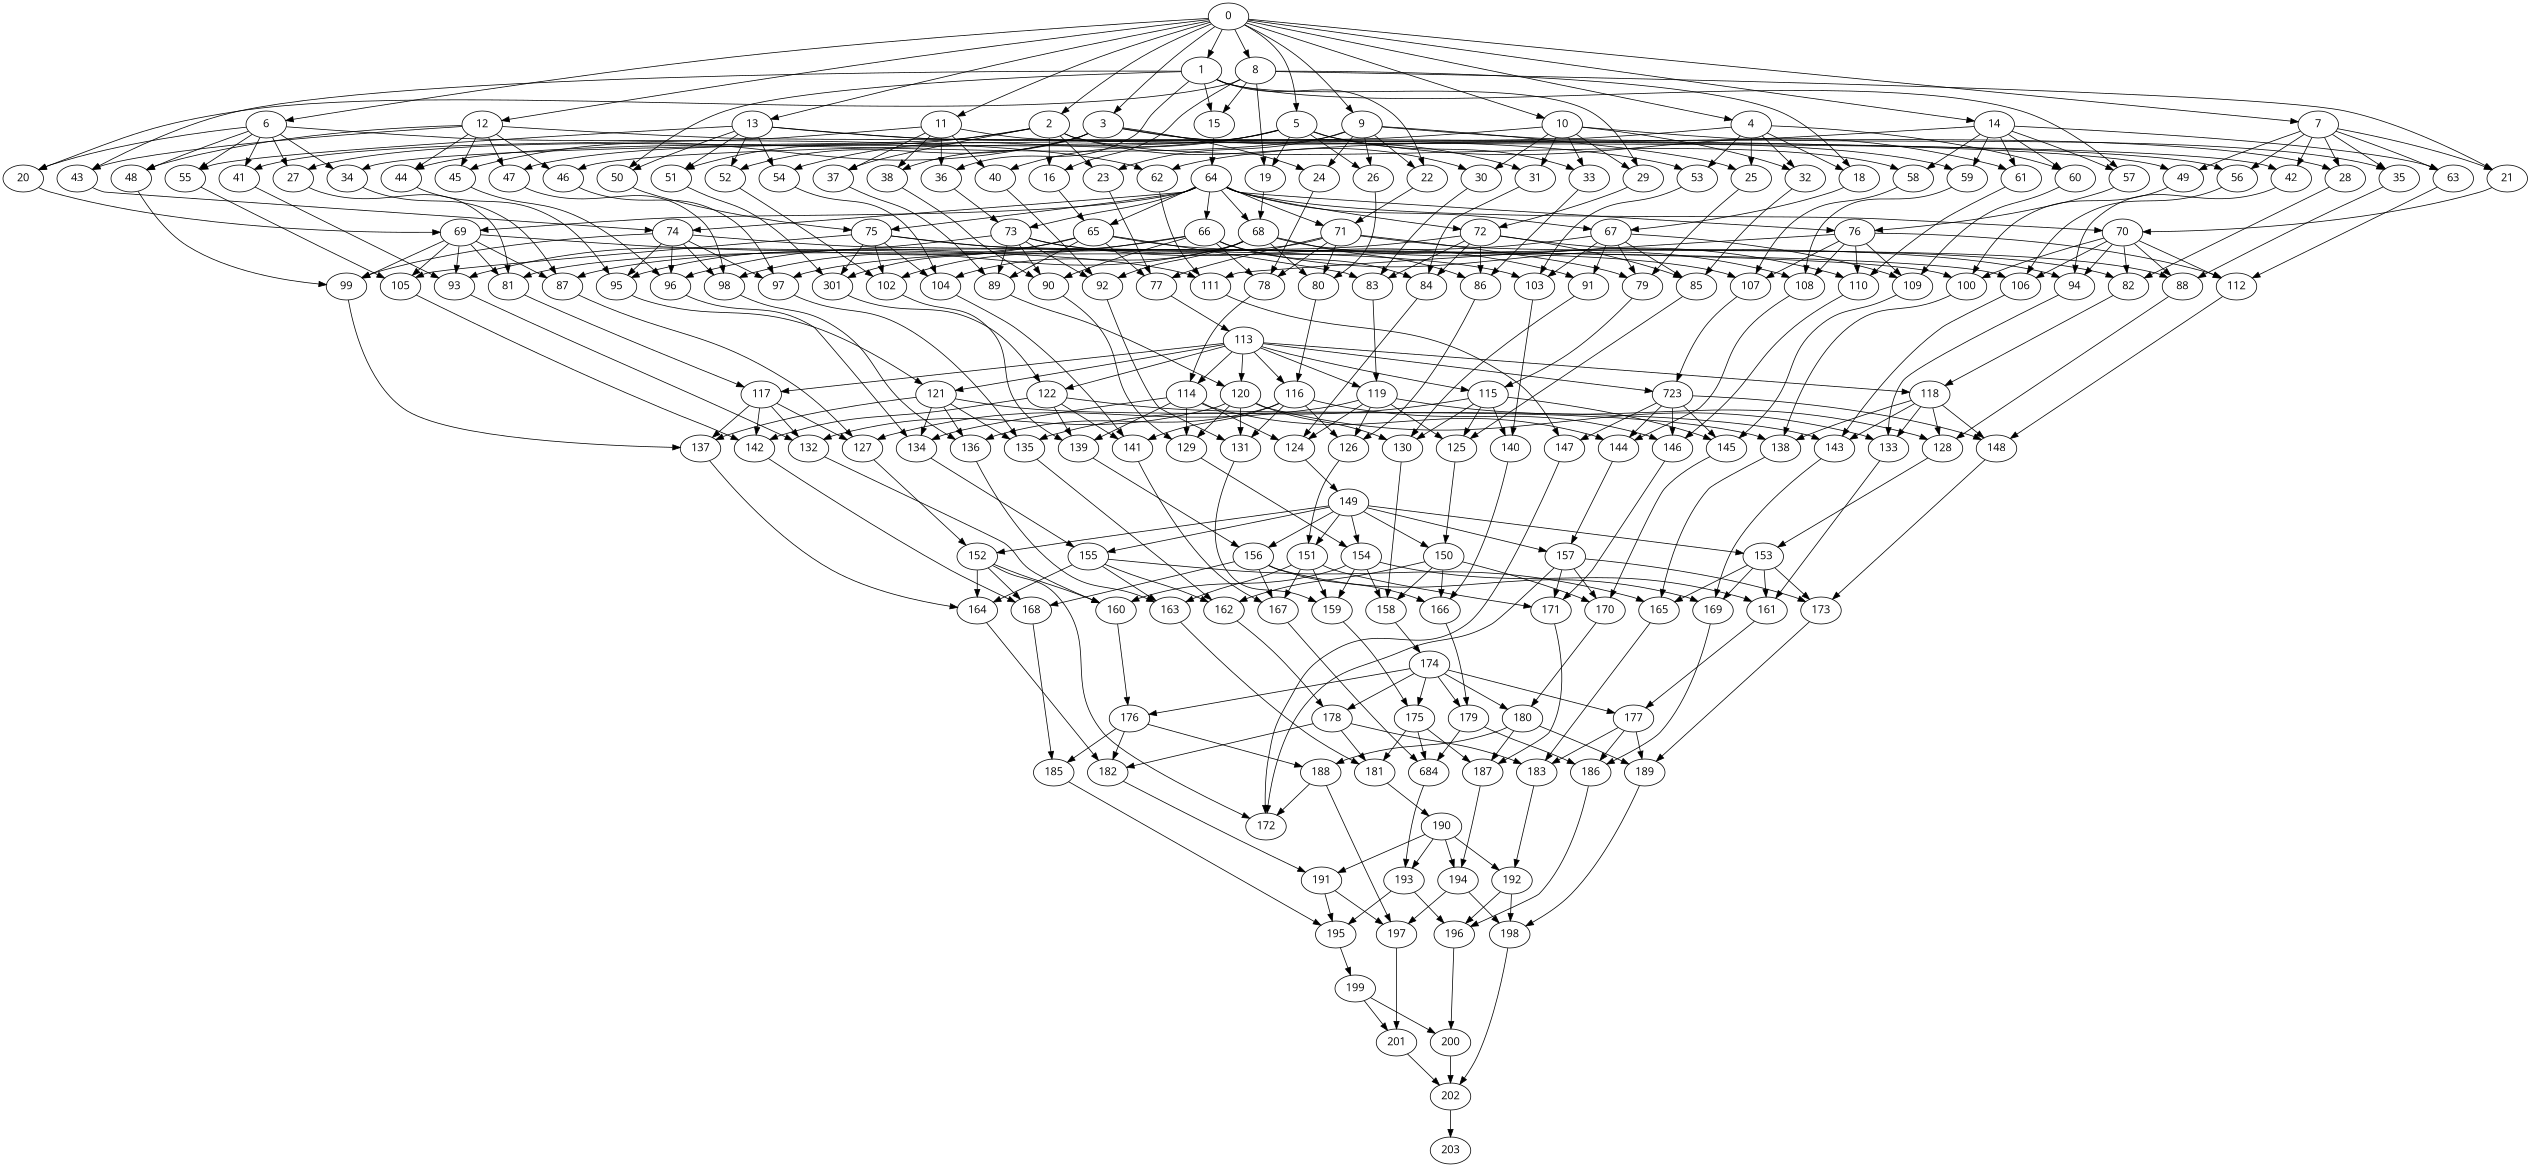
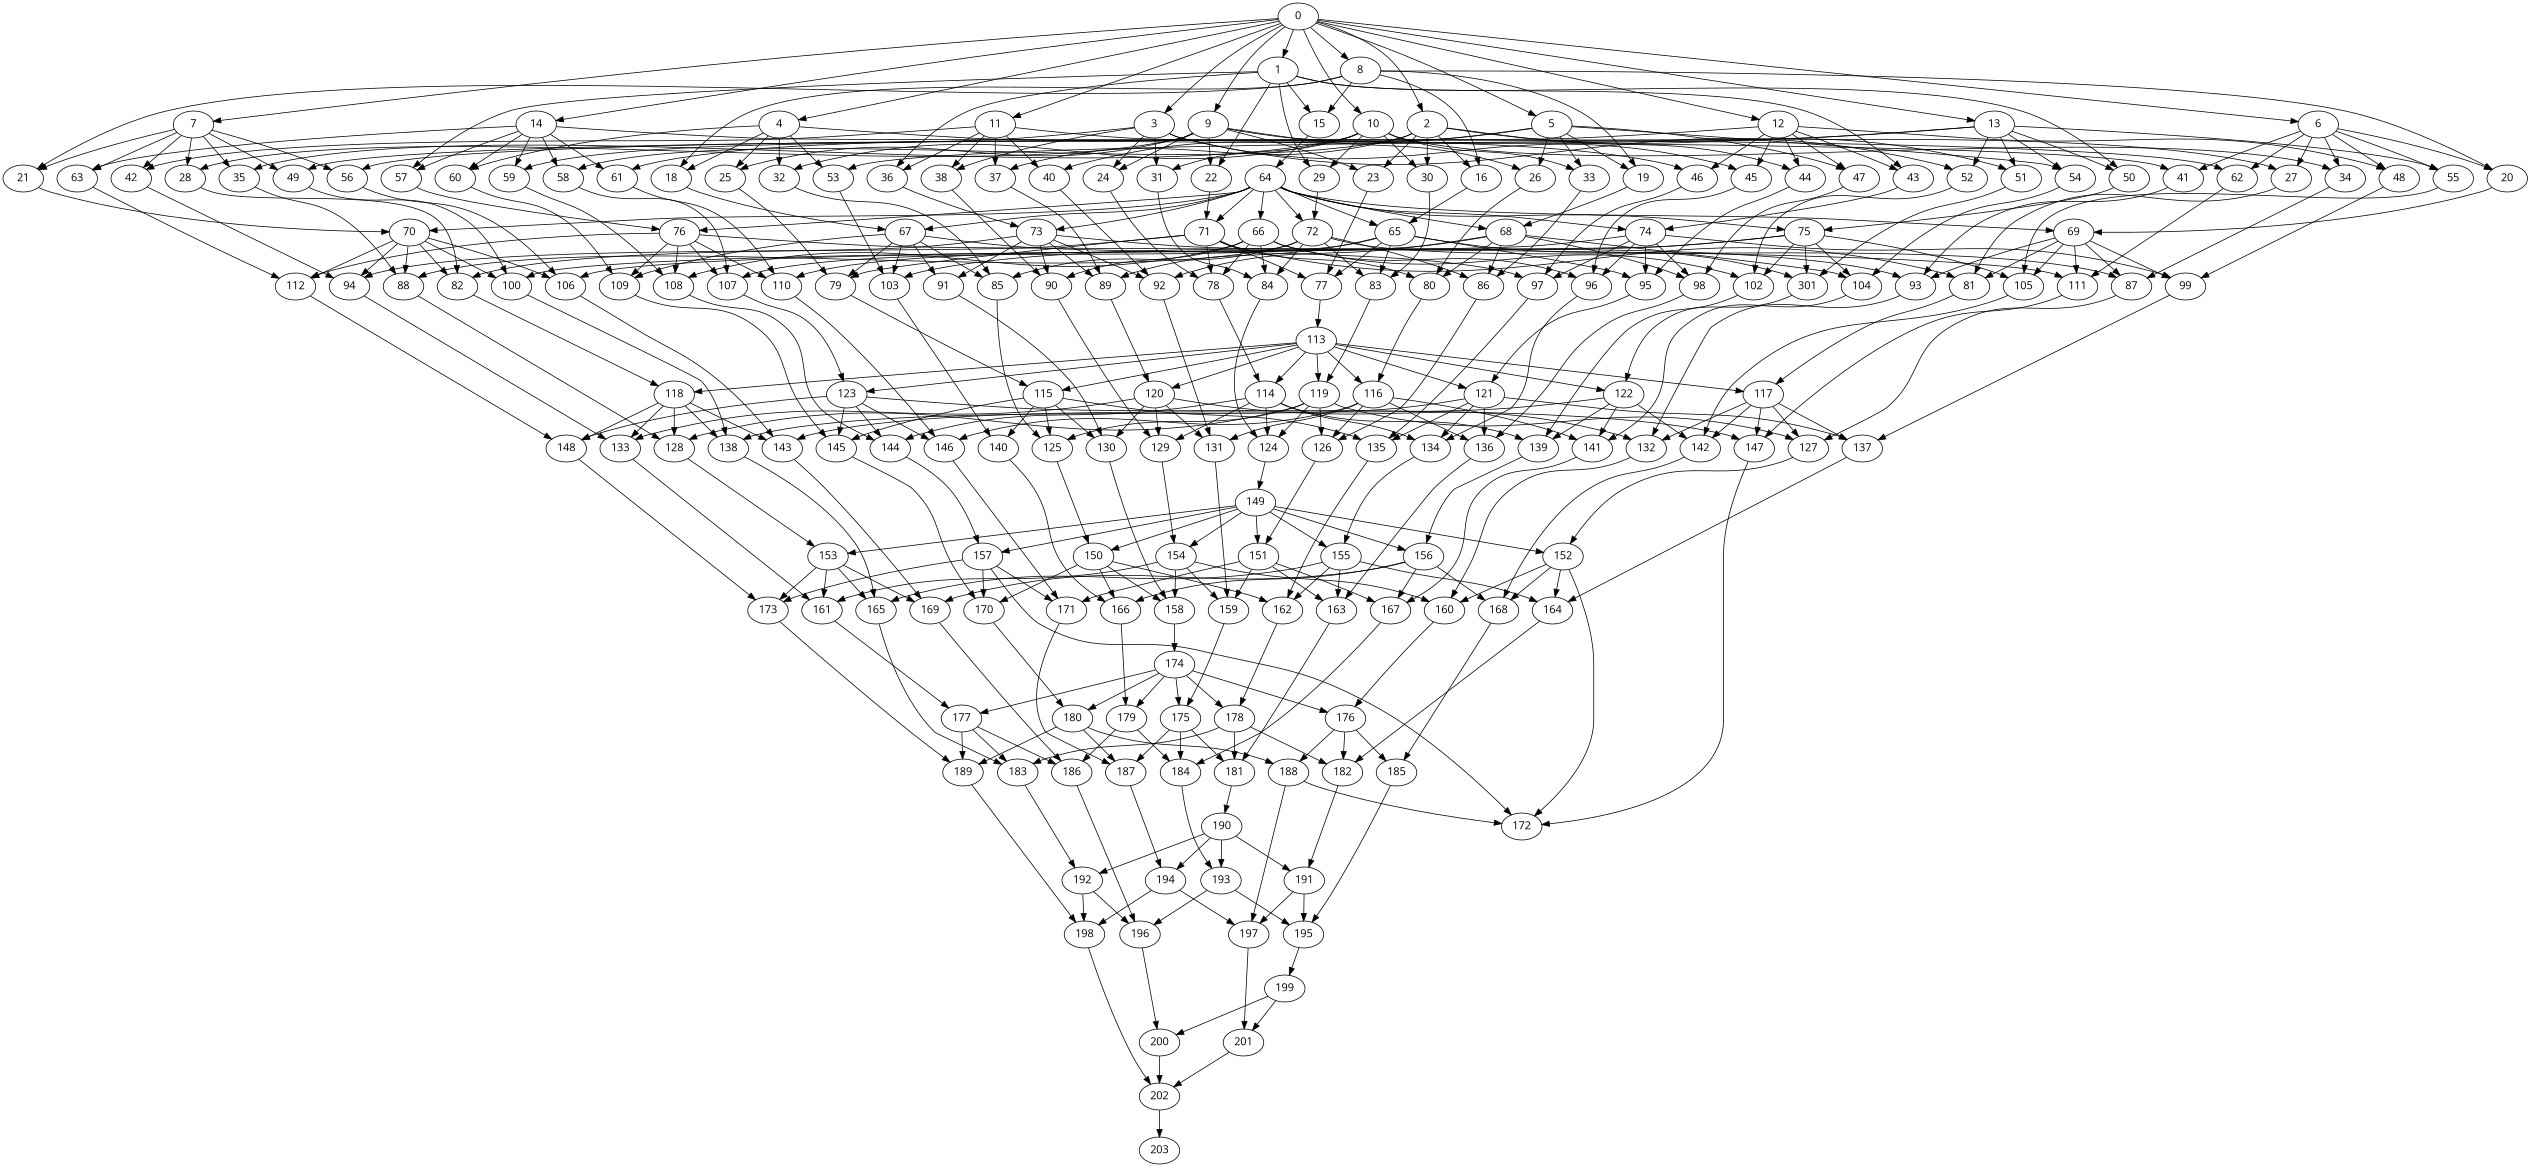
node "723": label "723" -> "123"
edge "117" -> "147": added
node "684": label "684" -> "184"
